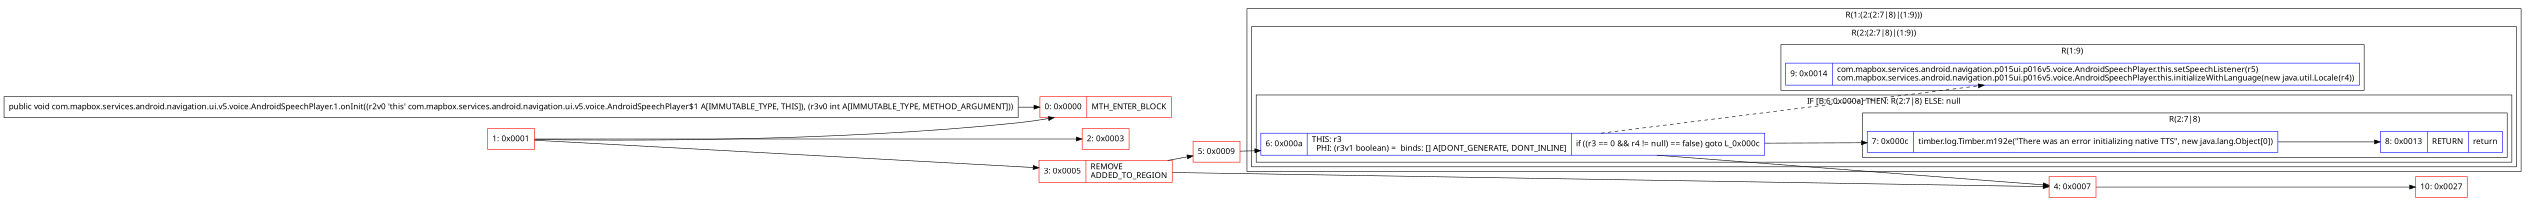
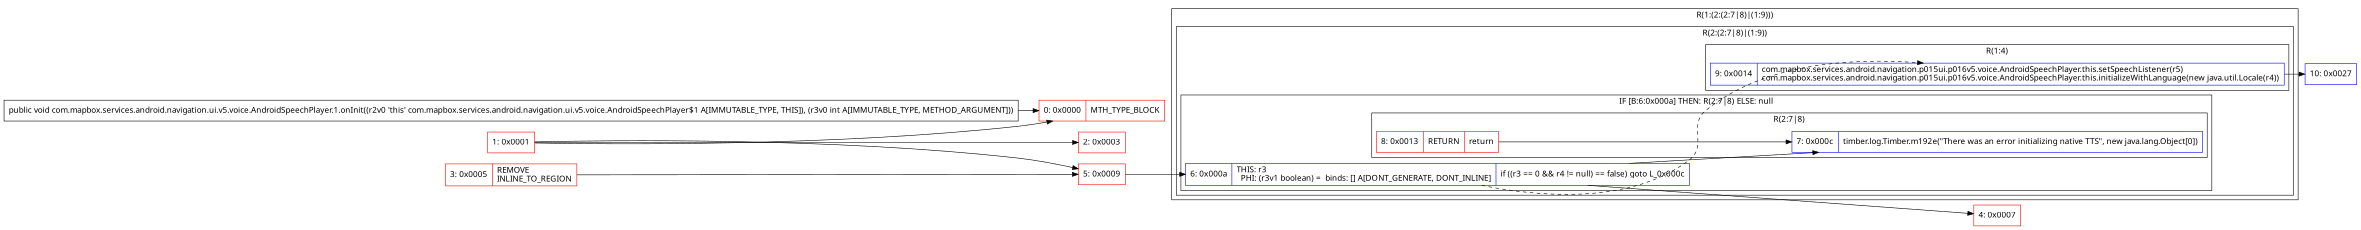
cluster "R(1:9)": label "R(1:9)" -> "R(1:4)"
node "0: 0x0000": text "MTH_ENTER_BLOCK" -> "MTH_TYPE_BLOCK"
edge "7: 0x000c" -> "8: 0x0013": reversed
node "8: 0x0013": color blue -> red
edge "1: 0x0001" -> "3: 0x0005": now "1: 0x0001" -> "5: 0x0009"
node "3: 0x0005": text "ADDED_TO_REGION" -> "INLINE_TO_REGION"
edge "3: 0x0005" -> "4: 0x0007": removed
edge "4: 0x0007" -> "10: 0x0027": now "9: 0x0014" -> "10: 0x0027"
node "10: 0x0027": color red -> blue
